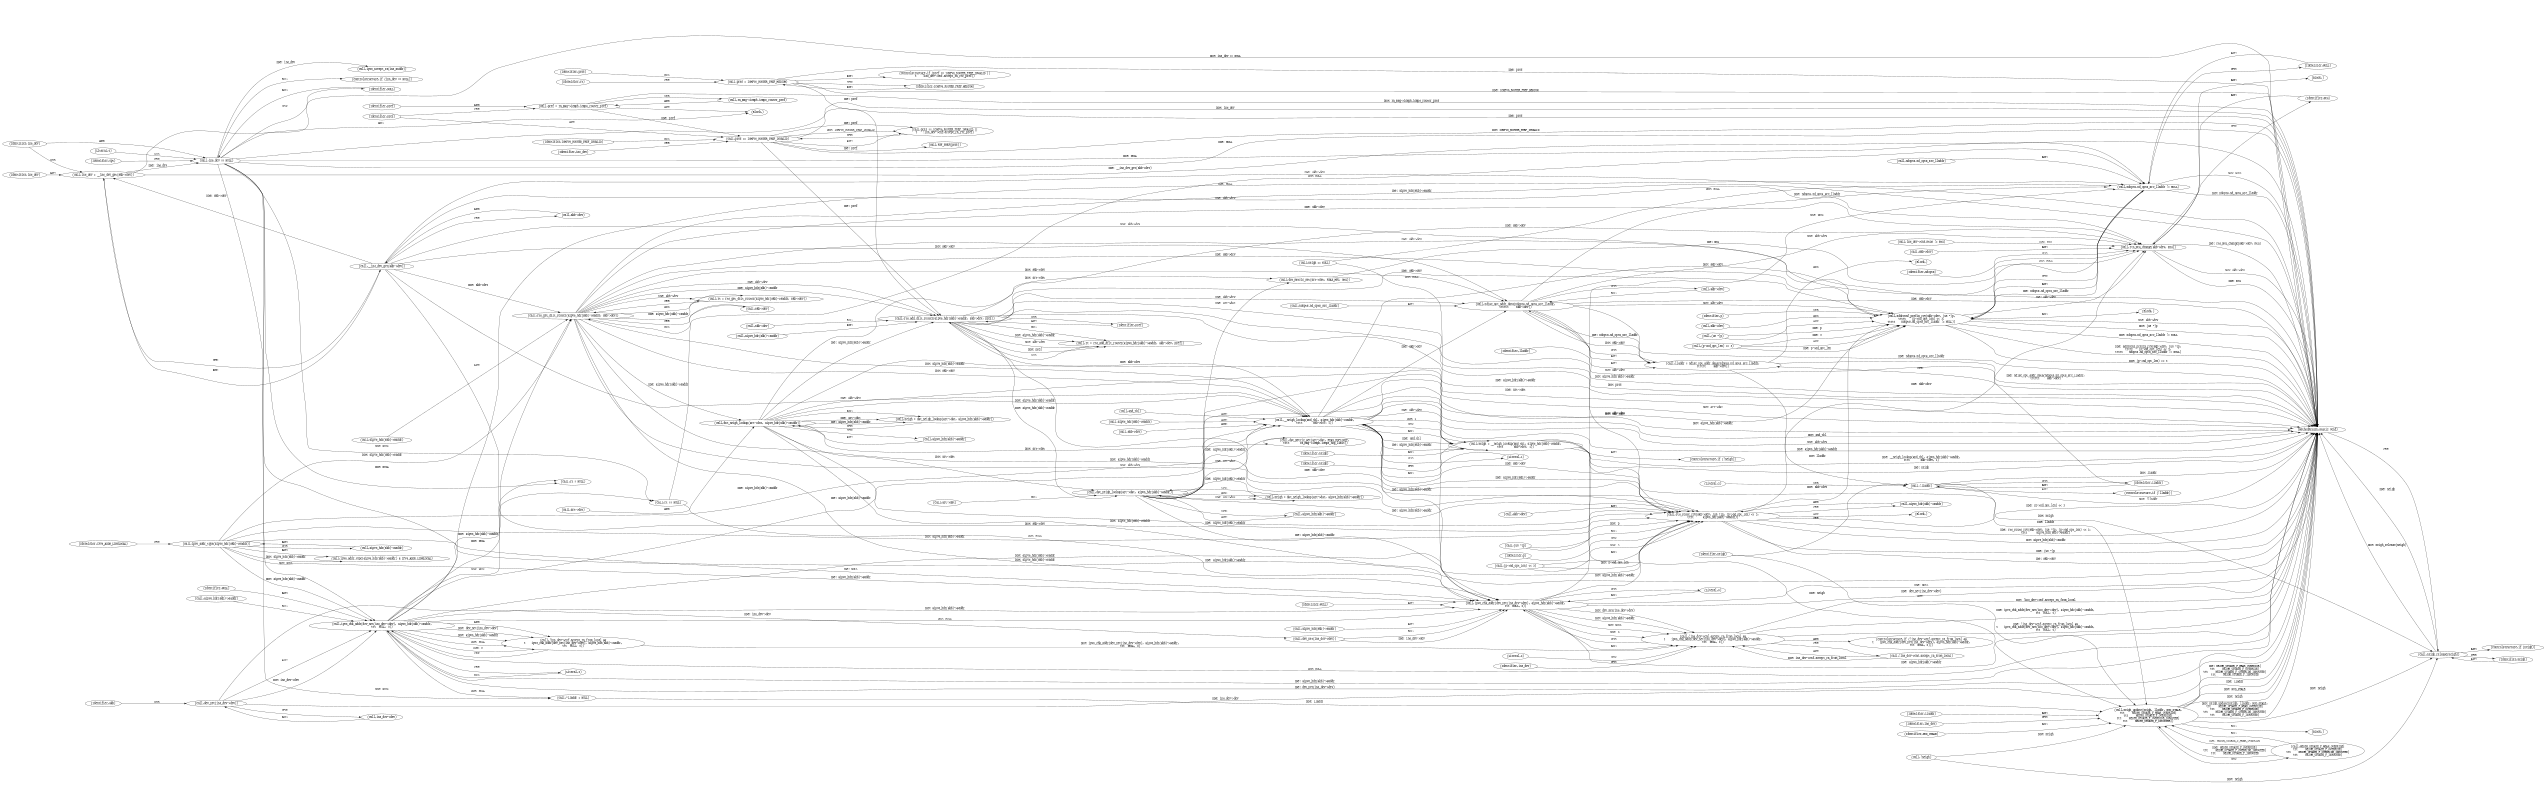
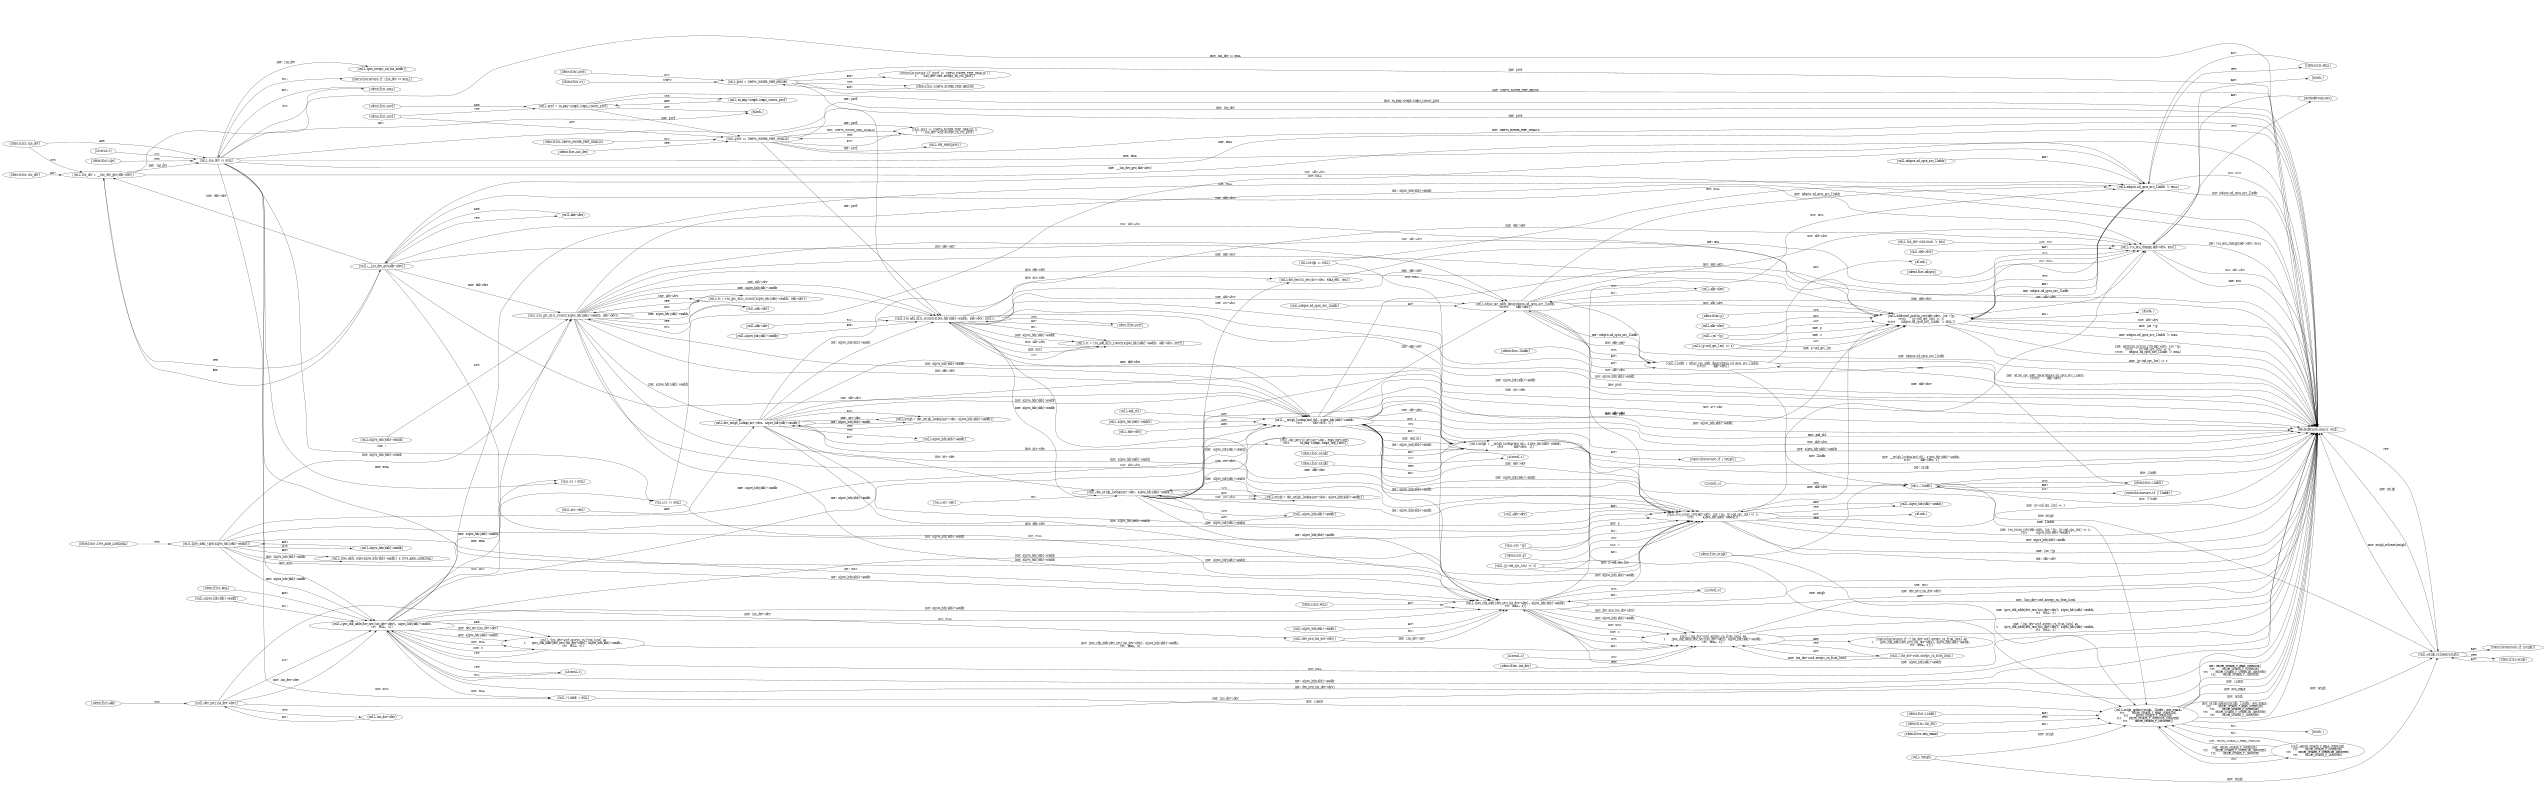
edge "(Identifier,rt)" -> "(Call,pref = ICMPV6_ROUTER_PREF_MEDIUM)": label "CFG: " -> "ICMPV: "
node "(Identifier,mtu)": label "(Identifier,mtu)" -> "(MethodReturn,mtu)"
edge "(Call,rt6_get_dflt_router(&ipv6_hdr(skb)->saddr, skb->dev))" -> "(Call,rt6_mtu_change(skb->dev, mtu))": removed, label "DDG: skb->dev"
edge "(Call,in6_dev == NULL)" -> "(Call,rt == NULL)": label "DDG: NULL" -> "DDG: 1"
